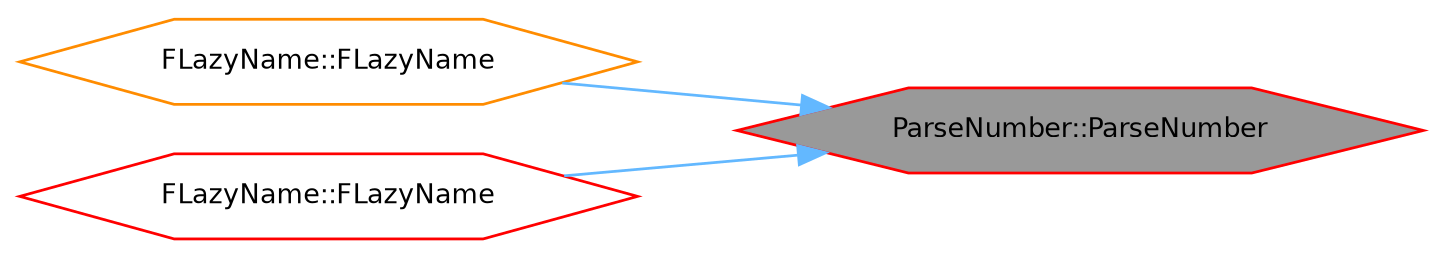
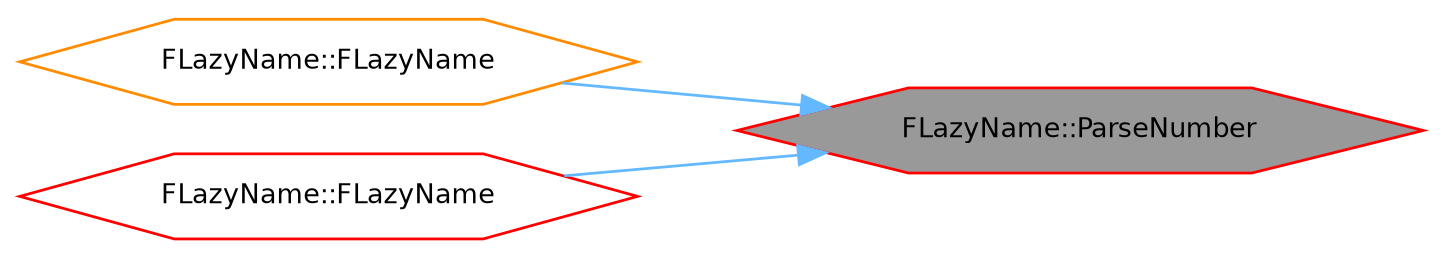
node "ParseNumber::ParseNumber": label "ParseNumber::ParseNumber" -> "FLazyName::ParseNumber"
